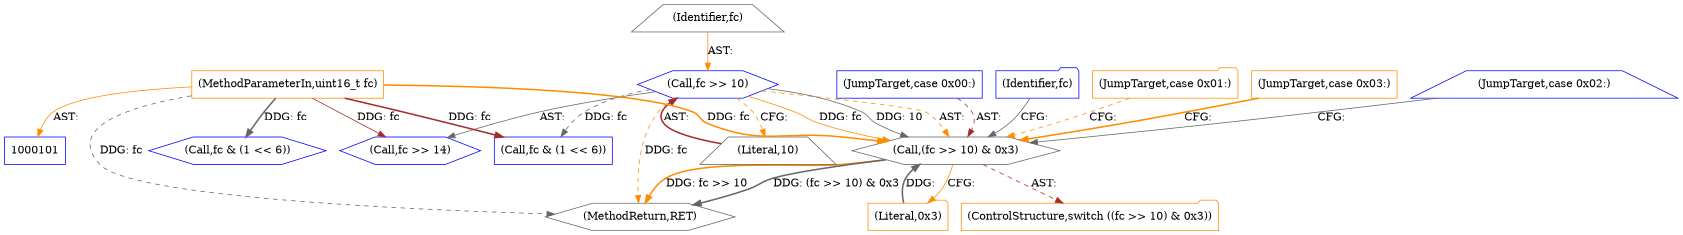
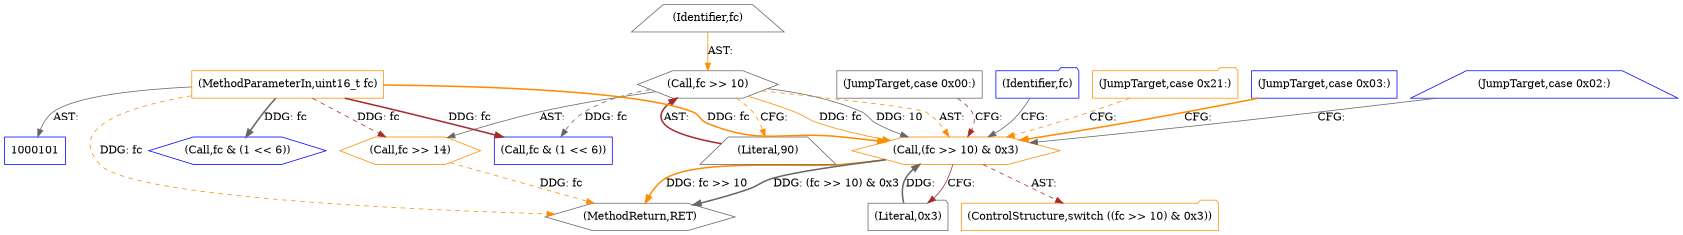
node "(Call,fc >> 10)": color blue -> gray40
node "(JumpTarget,case 0x00:)": color blue -> gray40
node "(JumpTarget,case 0x01:)": label "(JumpTarget,case 0x01:)" -> "(JumpTarget,case 0x21:)"
node "(JumpTarget,case 0x03:)": color darkorange -> blue
edge "(MethodParameterIn,uint16_t fc)" -> "1000101": color darkorange -> gray40
edge "(MethodParameterIn,uint16_t fc)" -> "(Call,fc >> 14)": style solid -> dashed
edge "(JumpTarget,case 0x00:)" -> "(Call,(fc >> 10) & 0x3)": label "AST: " -> "CFG: "
edge "(Call,fc >> 10)" -> "(MethodReturn,RET)": now "(Call,fc >> 14)" -> "(MethodReturn,RET)"
node "(Call,fc >> 14)": color blue -> darkorange
node "(Literal,10)": label "(Literal,10)" -> "(Literal,90)"
node "(Call,(fc >> 10) & 0x3)": color gray40 -> darkorange
edge "(Call,(fc >> 10) & 0x3)" -> "(Literal,0x3)": color darkorange -> brown
edge "(MethodParameterIn,uint16_t fc)" -> "(MethodReturn,RET)": color gray40 -> darkorange
node "(Literal,0x3)": color darkorange -> gray40
